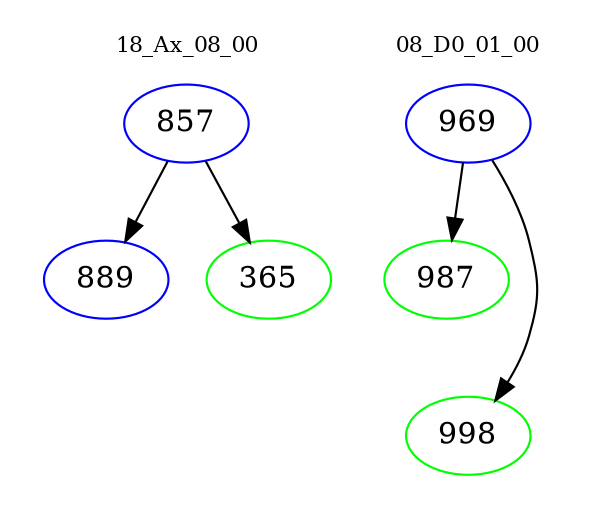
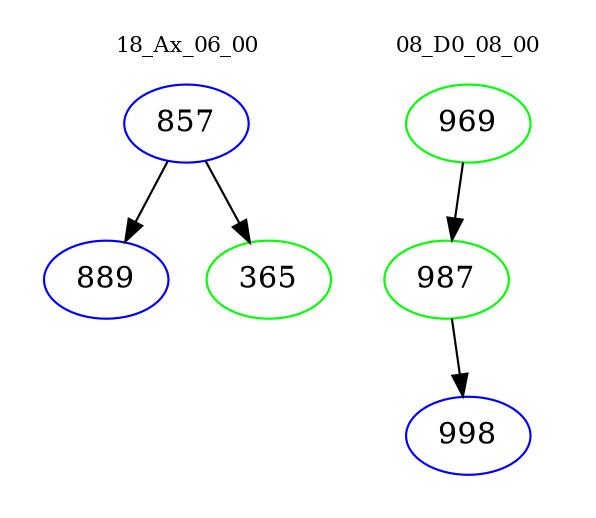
cluster "18_Ax_08_00": label "18_Ax_08_00" -> "18_Ax_06_00"
cluster "08_D0_01_00": label "08_D0_01_00" -> "08_D0_08_00"
node "969": color blue -> green
edge "969" -> "998": now "987" -> "998"
node "998": color green -> blue
